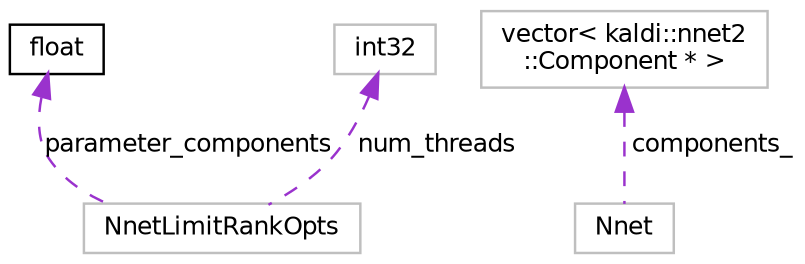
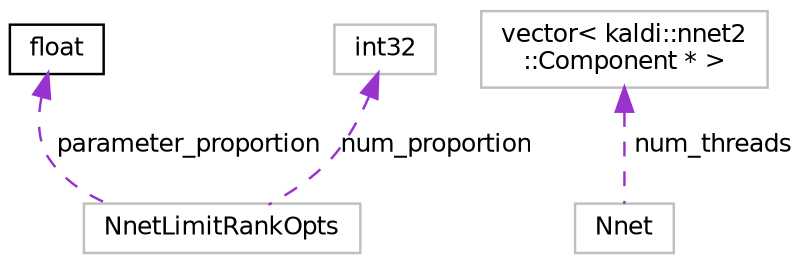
edge "NnetLimitRankOpts" -> "float": label " parameter_components" -> " parameter_proportion"
edge "NnetLimitRankOpts" -> "int32": label " num_threads" -> " num_proportion"
edge "Nnet" -> "vector< kaldi::nnet2 ::Component * >": label " components_" -> " num_threads"
